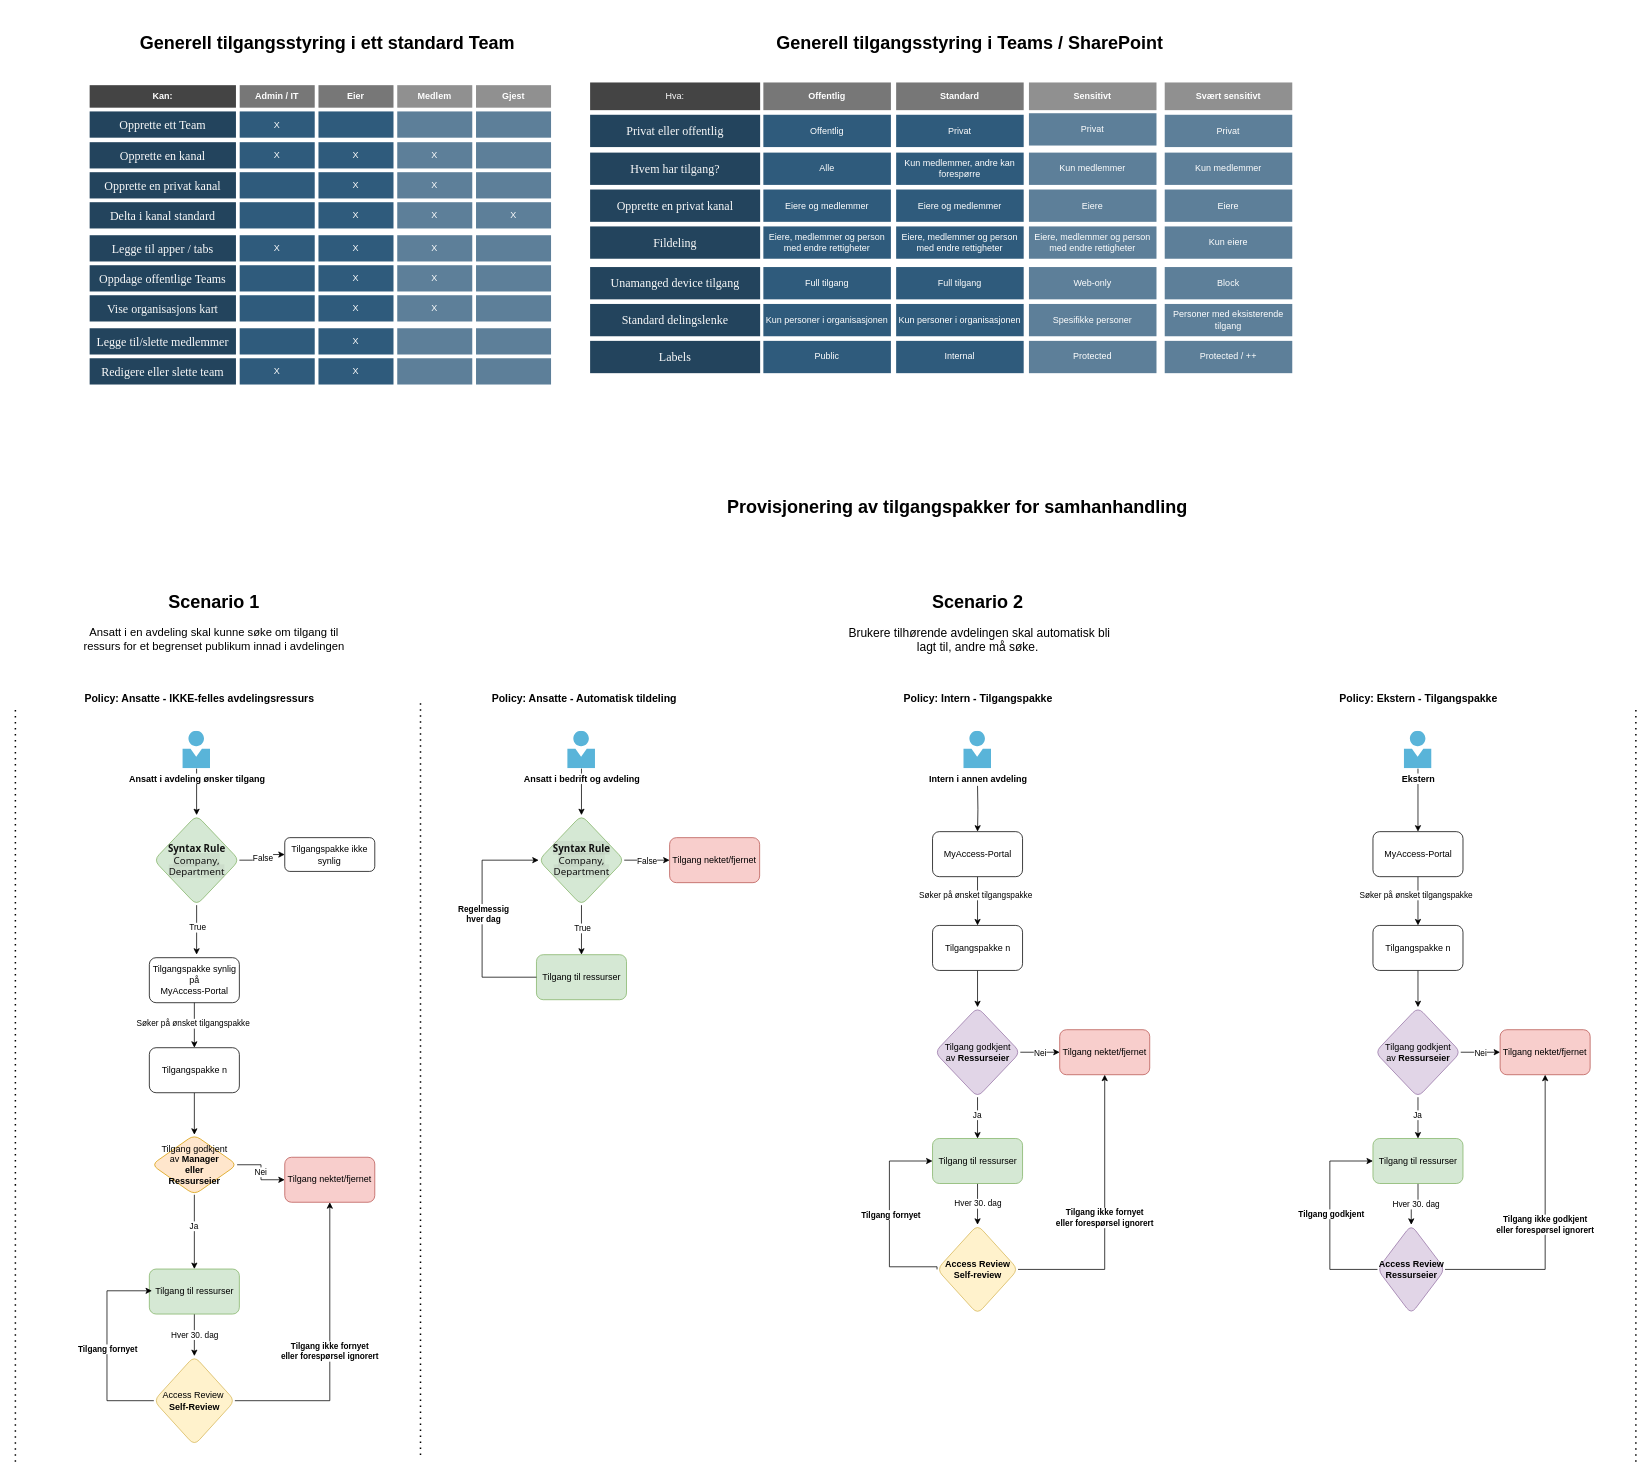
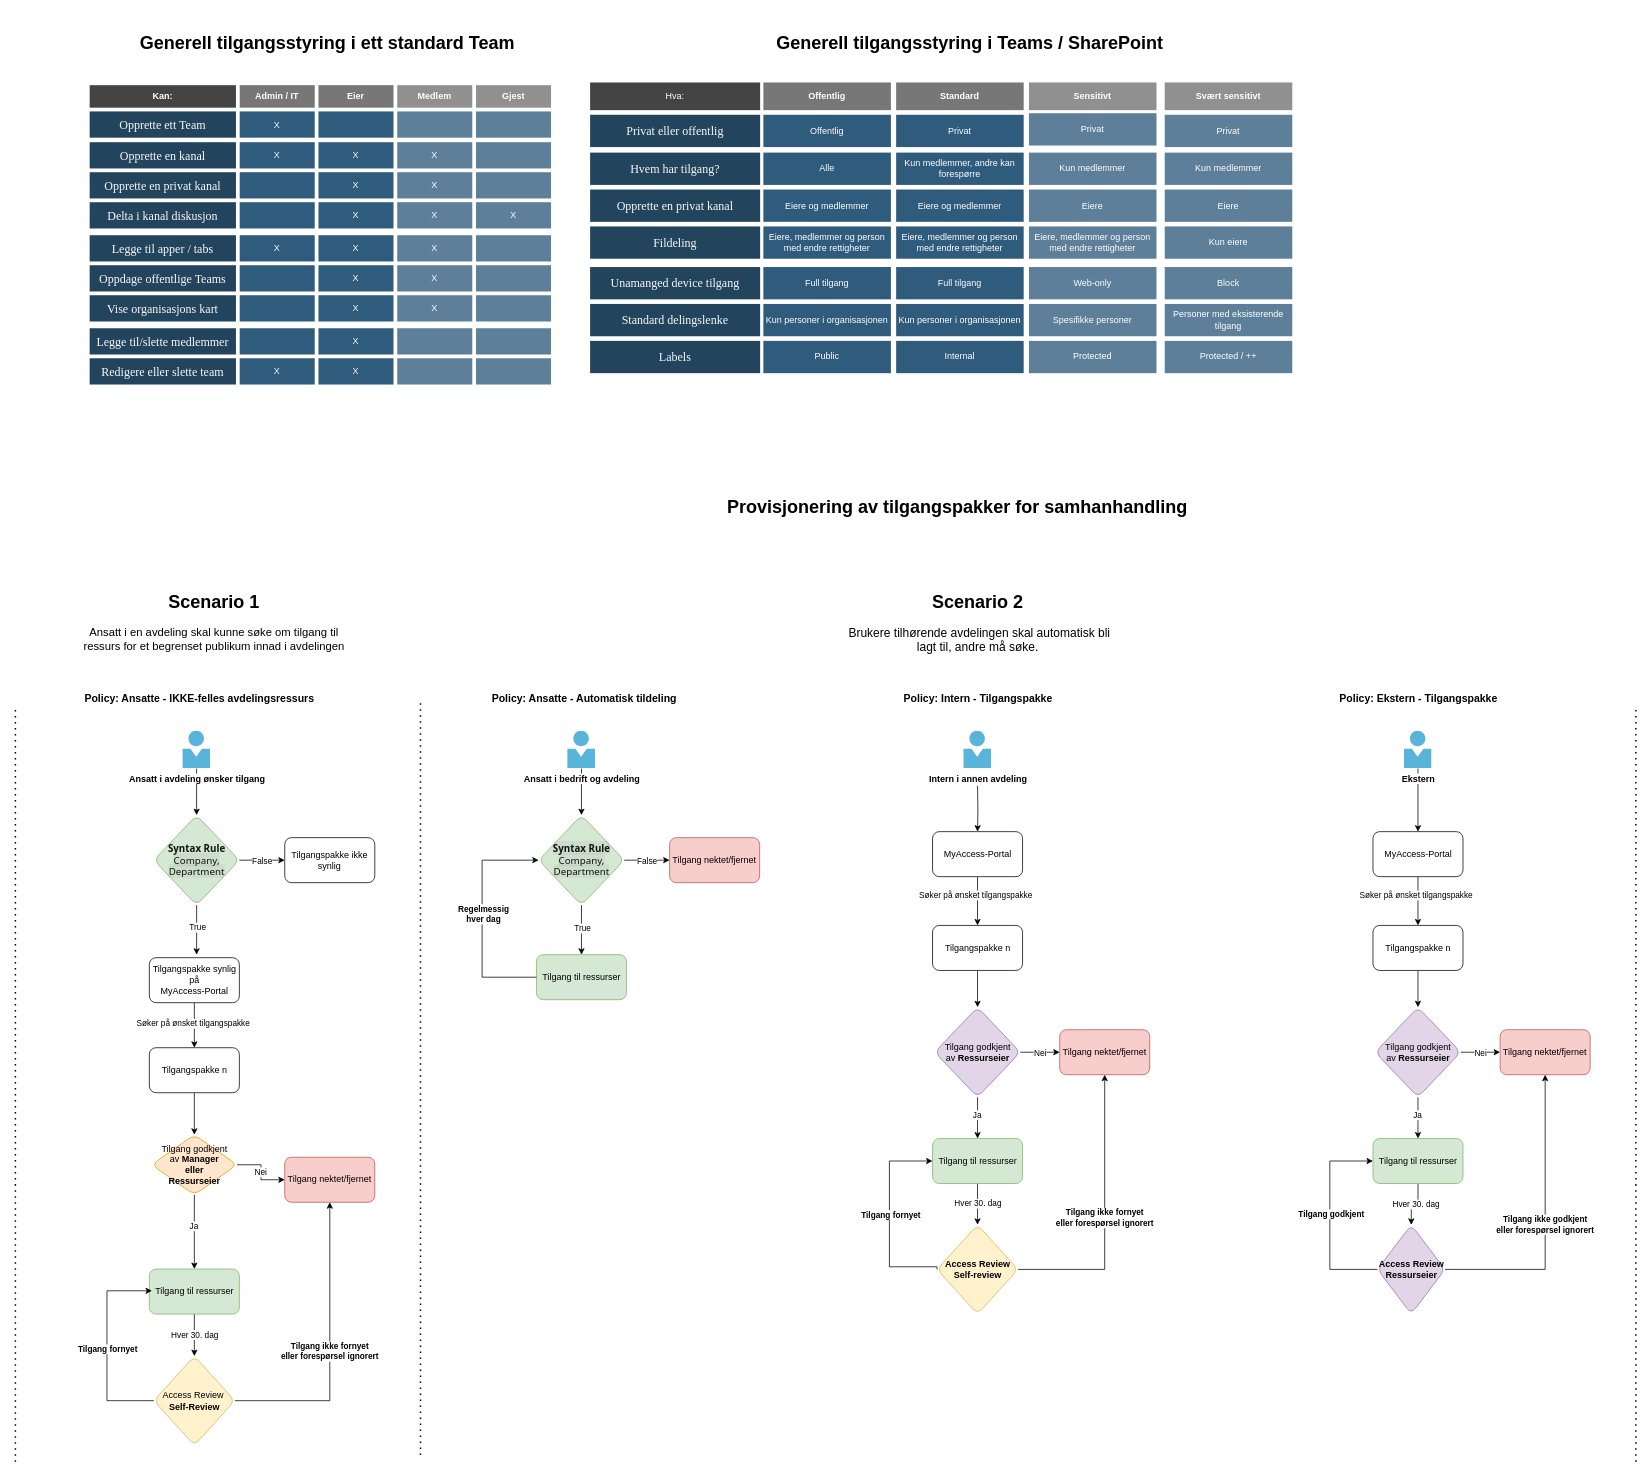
node "Delta i kanal standard": label "Delta i kanal standard" -> "Delta i kanal diskusjon"
node "Tilgangspakke ikke synlig": size 90x34 -> 90x45
